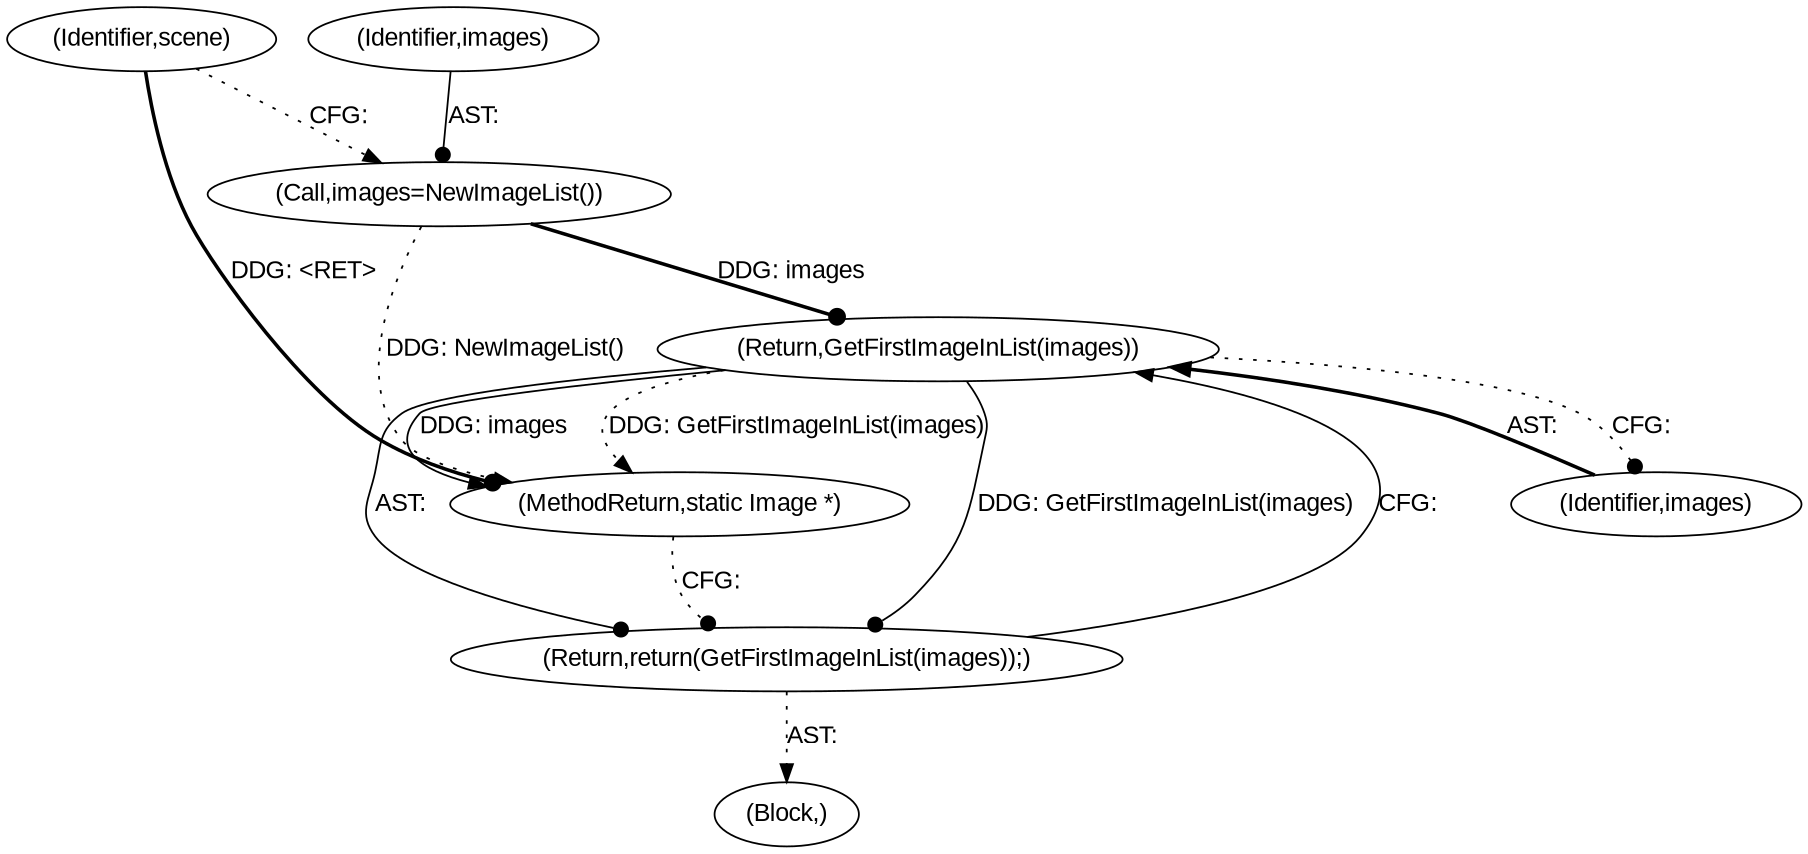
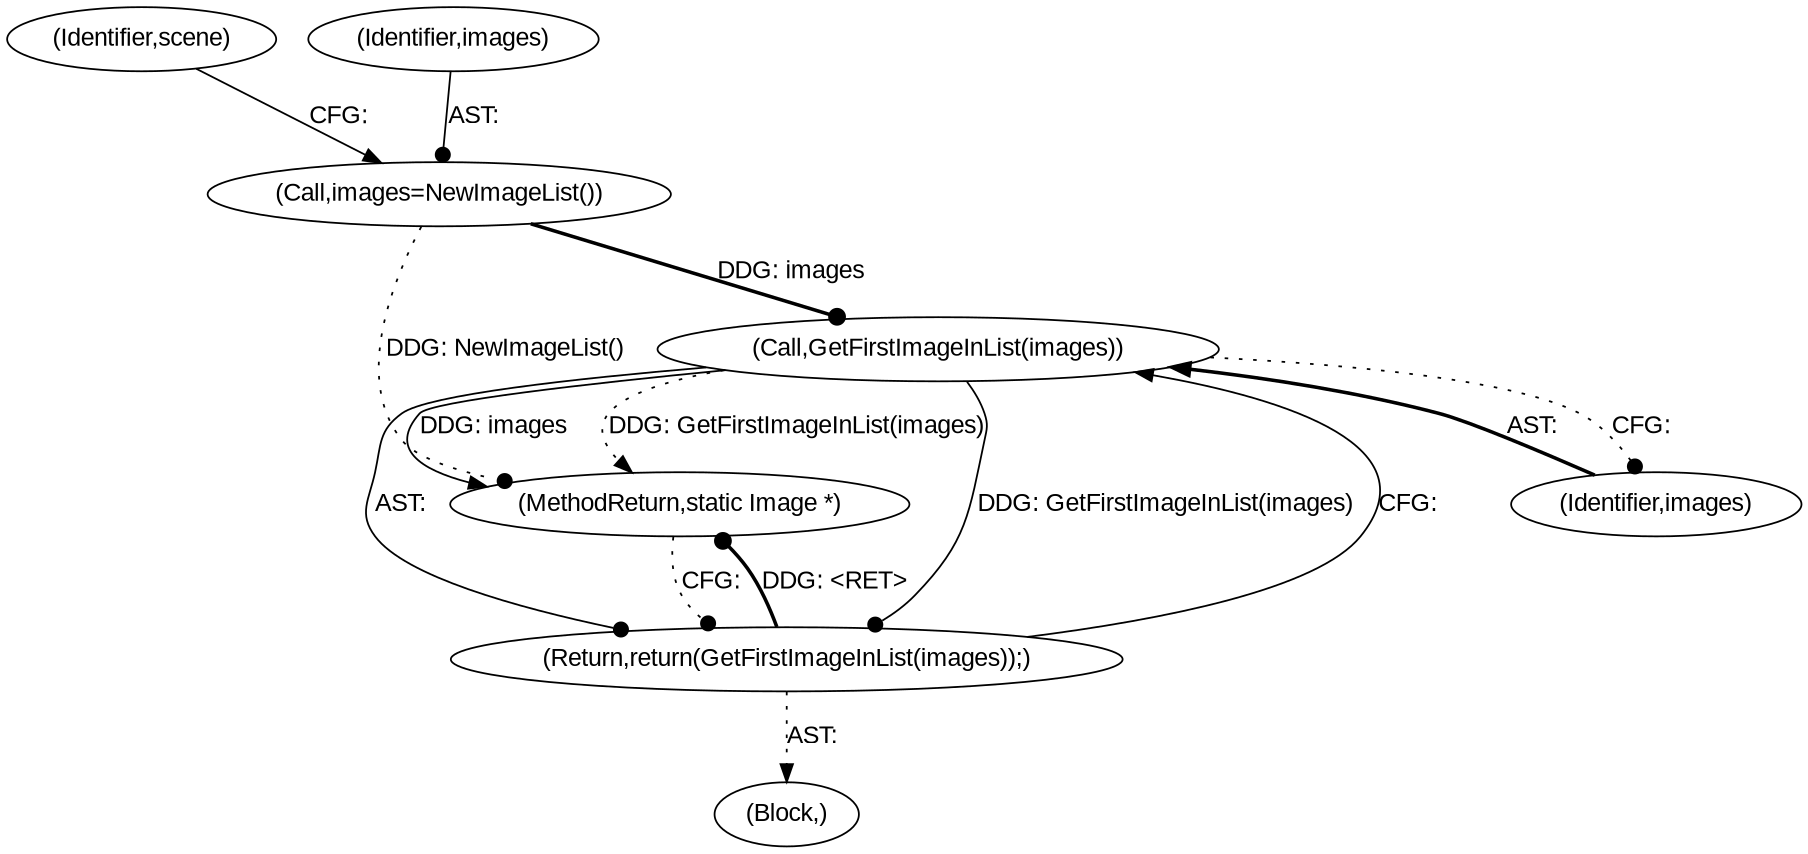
edge "(Identifier,scene)" -> "(Call,images=NewImageList())": style dotted -> solid
edge "(Identifier,scene)" -> "(MethodReturn,static Image *)": now "(Return,return(GetFirstImageInList(images));)" -> "(MethodReturn,static Image *)"
node "(Return,GetFirstImageInList(images))": label "(Return,GetFirstImageInList(images))" -> "(Call,GetFirstImageInList(images))"
edge "(Call,images=NewImageList())" -> "(MethodReturn,static Image *)": arrowhead normal -> dot
